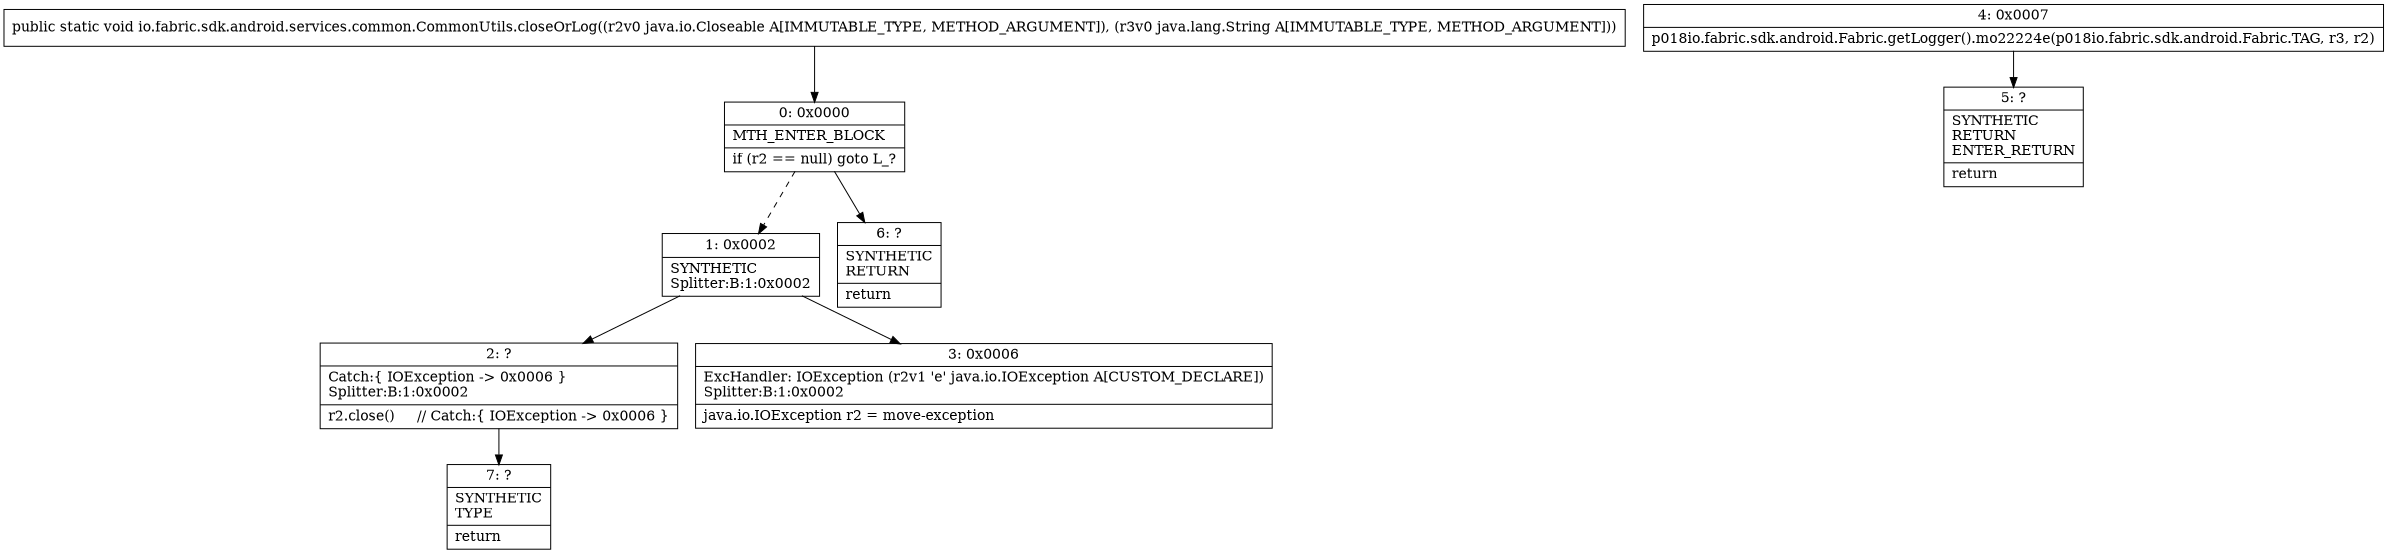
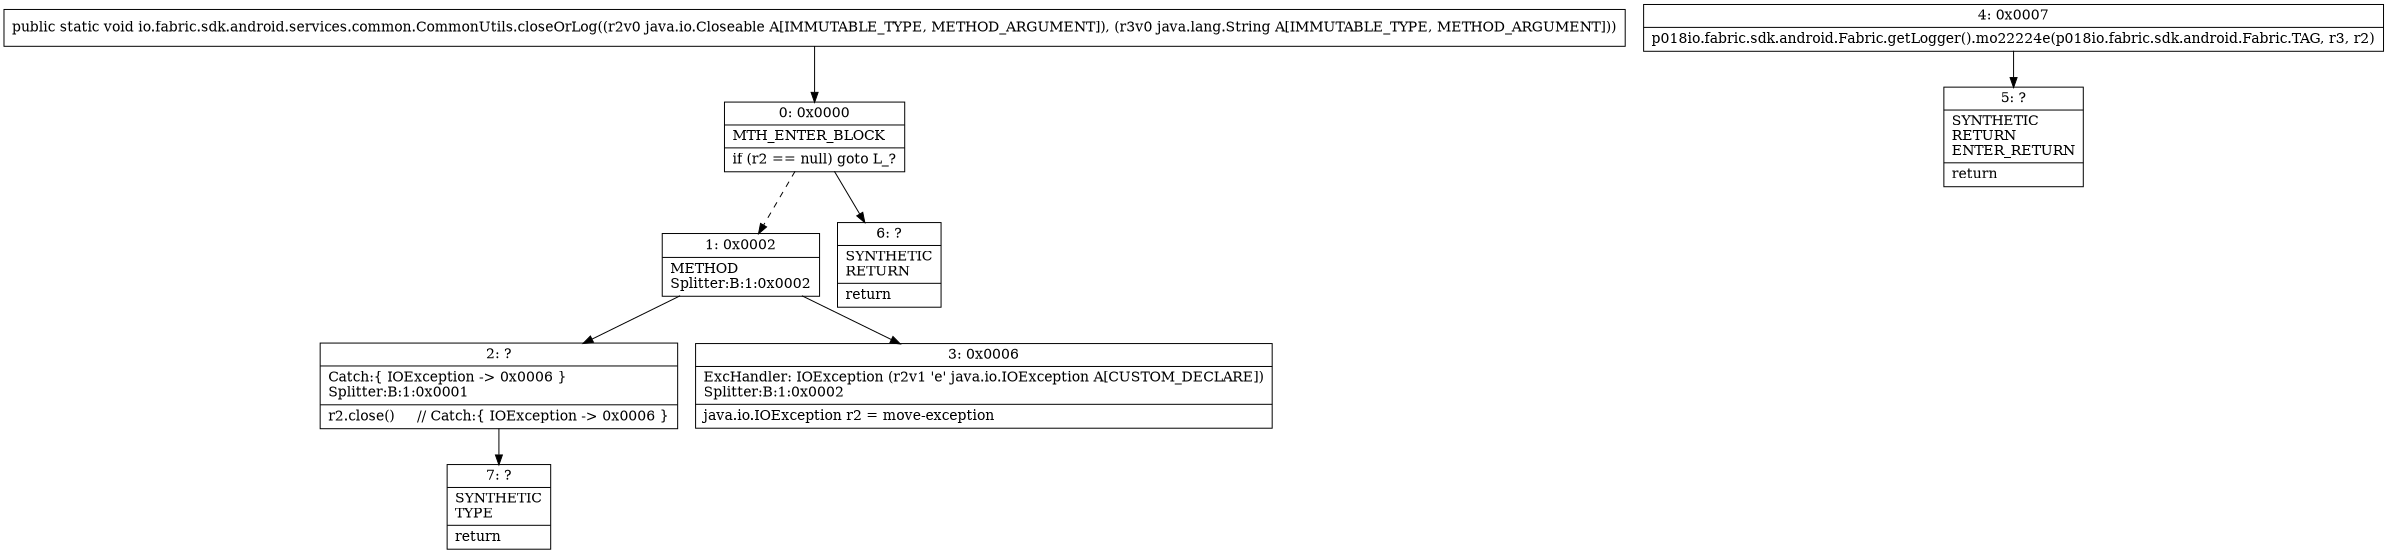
node "1: 0x0002": text "SYNTHETIC" -> "METHOD"
node "2: ?": text "Splitter:B:1:0x0002" -> "Splitter:B:1:0x0001"
